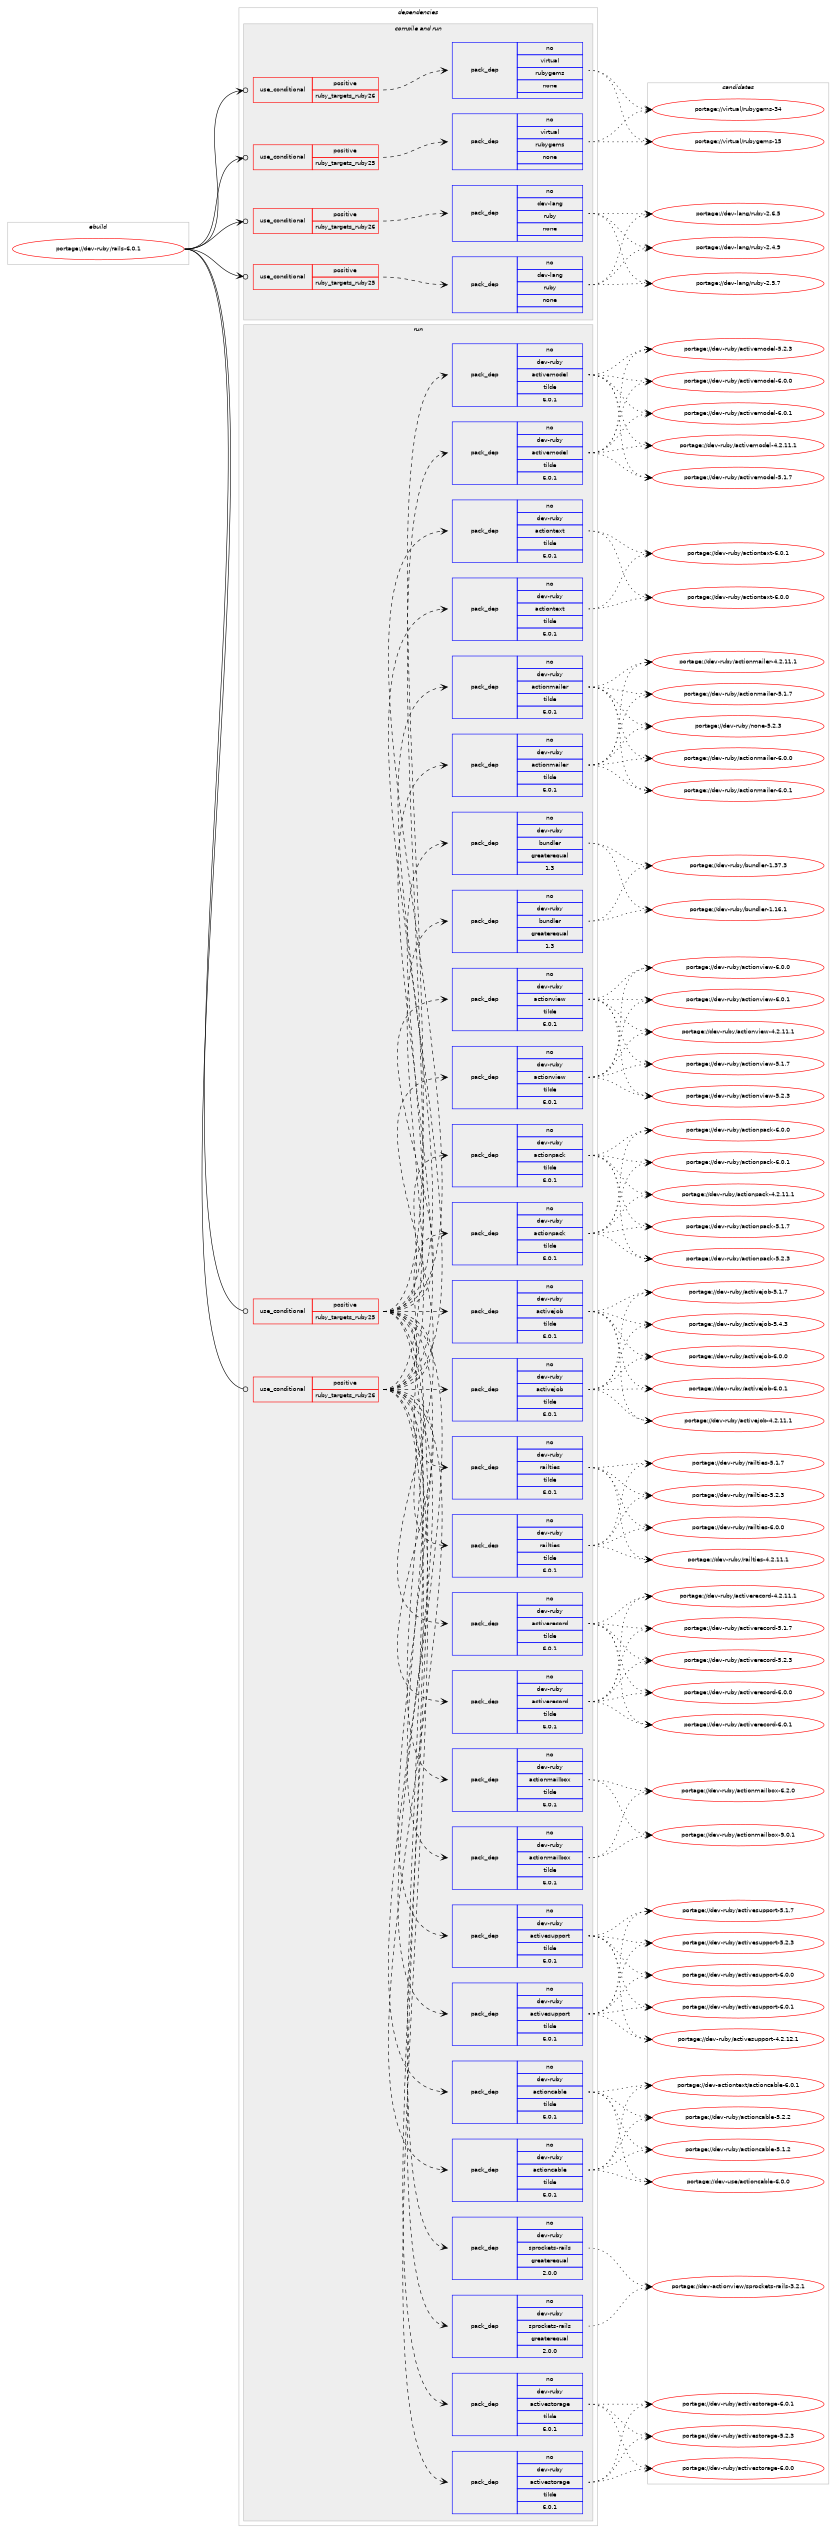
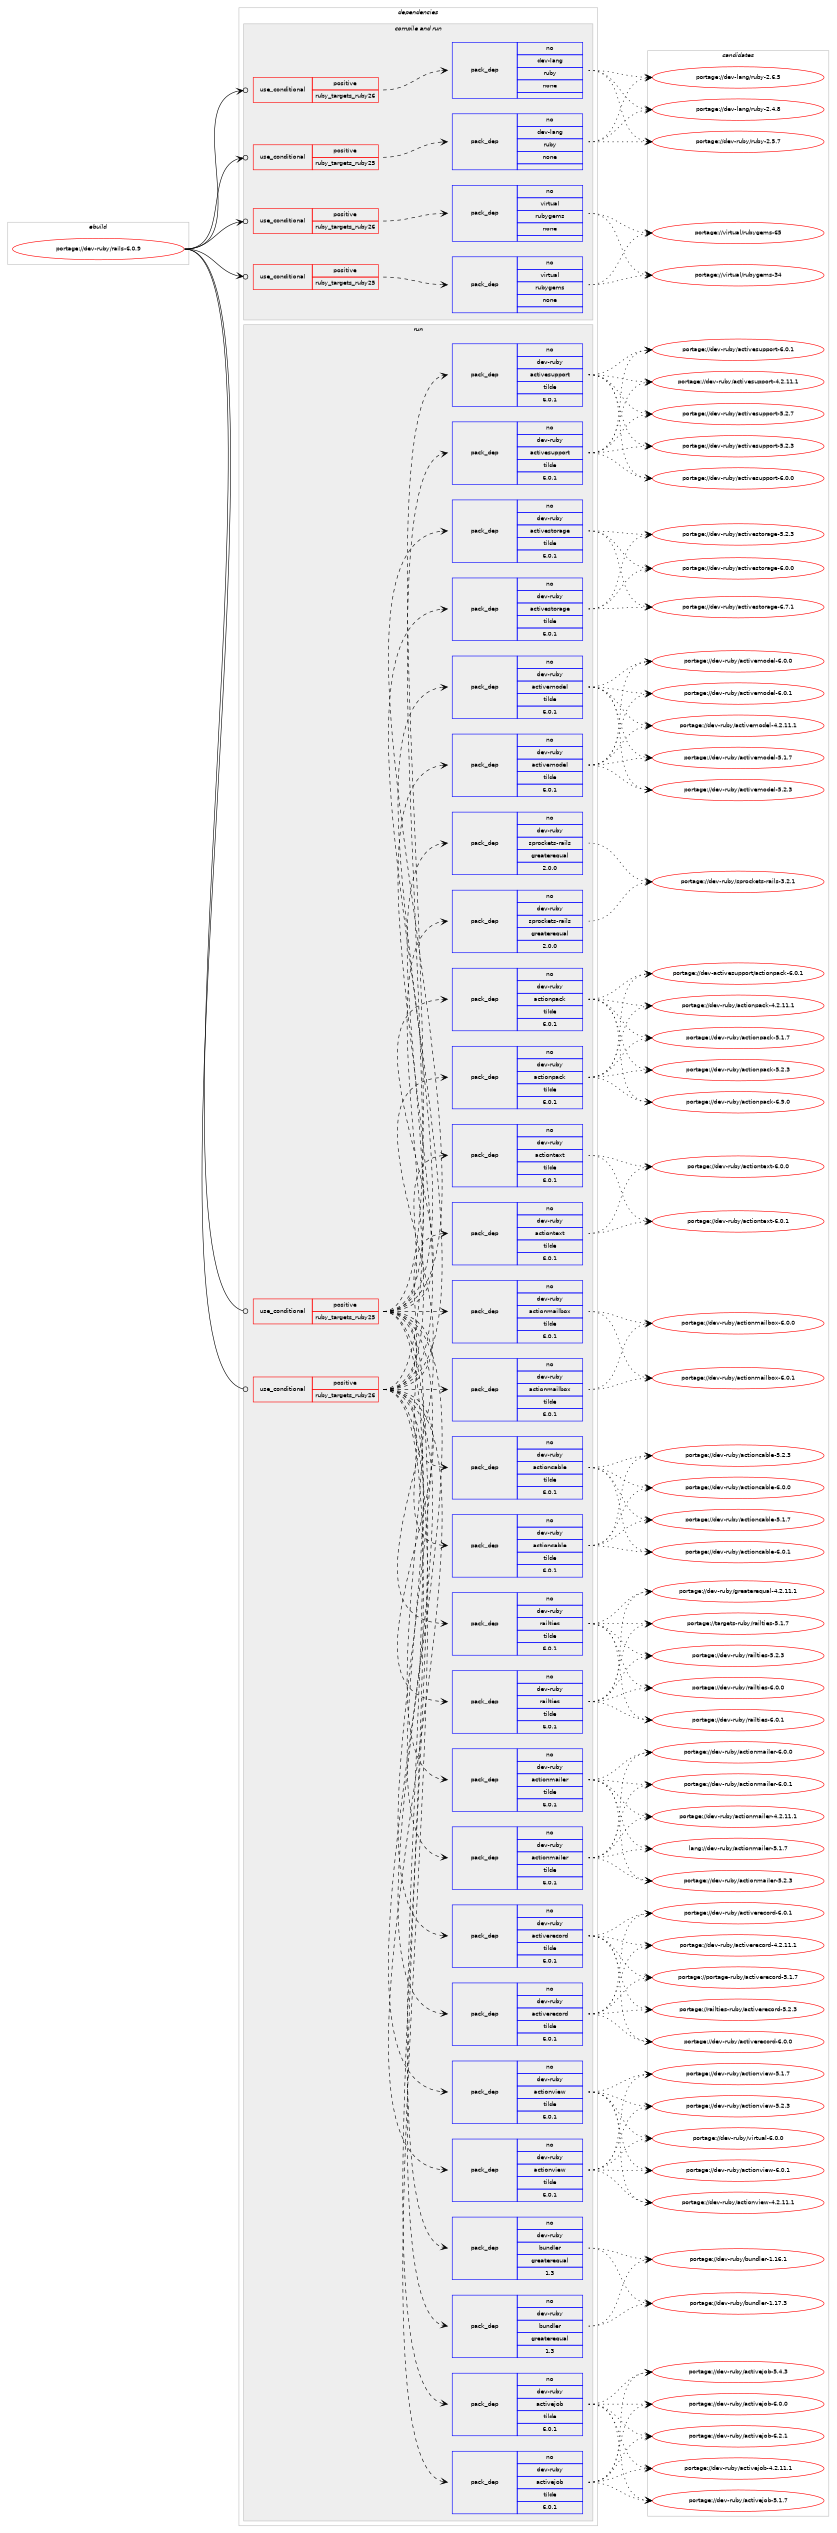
node "portage://virtual/rubygems-15": label "portage://virtual/rubygems-15" -> "portage://virtual/rubygems-65"
node "portage://dev-lang/ruby-2.4.9": label "portage://dev-lang/ruby-2.4.9" -> "portage://dev-lang/ruby-2.4.8"
node "portage://dev-ruby/rails-6.0.1": label "portage://dev-ruby/rails-6.0.1" -> "portage://dev-ruby/rails-6.0.9"
node "portage://dev-lang/ruby-2.5.7": label "portage://dev-lang/ruby-2.5.7" -> "portage://dev-ruby/ruby-2.5.7"
node "portage://dev-ruby/actionmailer-5.1.7": label "portage://dev-ruby/actionmailer-5.1.7" -> "lang://dev-ruby/actionmailer-5.1.7"
node "portage://dev-ruby/none-5.2.3": label "portage://dev-ruby/none-5.2.3" -> "portage://dev-ruby/actionmailer-5.2.3"
node "portage://dev-ruby/bundler-1.37.3": label "portage://dev-ruby/bundler-1.37.3" -> "portage://dev-ruby/bundler-1.17.3"
node "portage://dev-ruby/actionview-6.0.0": label "portage://dev-ruby/actionview-6.0.0" -> "portage://dev-ruby/virtual-6.0.0"
node "portage://dev-ruby/actionpack-6.0.0": label "portage://dev-ruby/actionpack-6.0.0" -> "portage://dev-ruby/actionpack-6.9.0"
node "portage://dev-ruby/actionpack-6.0.1": label "portage://dev-ruby/actionpack-6.0.1" -> "portage://dev-activesupport/actionpack-6.0.1"
node "portage://dev-ruby/activejob-6.0.1": label "portage://dev-ruby/activejob-6.0.1" -> "portage://dev-ruby/activejob-6.2.1"
node "portage://dev-ruby/railties-5.1.7": label "portage://dev-ruby/railties-5.1.7" -> "portage://targets-ruby/railties-5.1.7"
node "portage://dev-ruby/railties-4.2.11.1": label "portage://dev-ruby/railties-4.2.11.1" -> "portage://dev-ruby/greaterequal-4.2.11.1"
node "portage://dev-ruby/activerecord-5.1.7": label "portage://dev-ruby/activerecord-5.1.7" -> "portage://portage-ruby/activerecord-5.1.7"
node "portage://dev-ruby/activerecord-5.2.3": label "portage://dev-ruby/activerecord-5.2.3" -> "portage://railties-ruby/activerecord-5.2.3"
node "portage://dev-ruby/railties-6.0.1": added
node "portage://dev-ruby/actionmailbox-6.2.0": label "portage://dev-ruby/actionmailbox-6.2.0" -> "portage://dev-ruby/actionmailbox-6.0.0"
node "portage://dev-ruby/actionmailbox-9.0.1": label "portage://dev-ruby/actionmailbox-9.0.1" -> "portage://dev-ruby/actionmailbox-6.0.1"
node "portage://dev-ruby/activesupport-5.1.7": label "portage://dev-ruby/activesupport-5.1.7" -> "portage://dev-ruby/activesupport-5.2.7"
node "portage://dev-ruby/activesupport-4.2.12.1": label "portage://dev-ruby/activesupport-4.2.12.1" -> "portage://dev-ruby/activesupport-4.2.11.1"
node "portage://dev-actiontext/actioncable-6.0.1": label "portage://dev-actiontext/actioncable-6.0.1" -> "portage://dev-ruby/actioncable-6.0.1"
node "portage://dev-ruby/actioncable-5.2.2": label "portage://dev-ruby/actioncable-5.2.2" -> "portage://dev-ruby/actioncable-5.2.3"
node "portage://dev-ruby/actioncable-5.1.2": label "portage://dev-ruby/actioncable-5.1.2" -> "portage://dev-ruby/actioncable-5.1.7"
node "portage://dev-use/actioncable-6.0.0": label "portage://dev-use/actioncable-6.0.0" -> "portage://dev-ruby/actioncable-6.0.0"
node "portage://dev-actionview/sprockets-rails-3.2.1": label "portage://dev-actionview/sprockets-rails-3.2.1" -> "portage://dev-ruby/sprockets-rails-3.2.1"
node "portage://dev-ruby/activestorage-6.0.1": label "portage://dev-ruby/activestorage-6.0.1" -> "portage://dev-ruby/activestorage-6.7.1"
